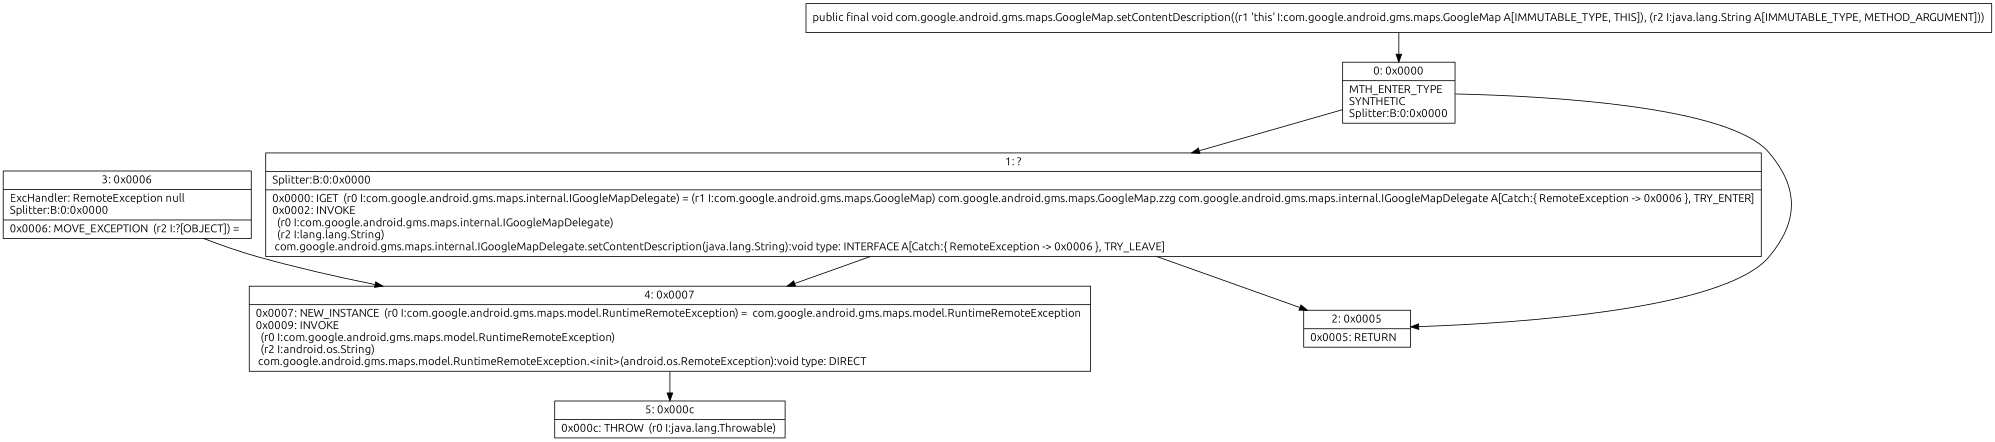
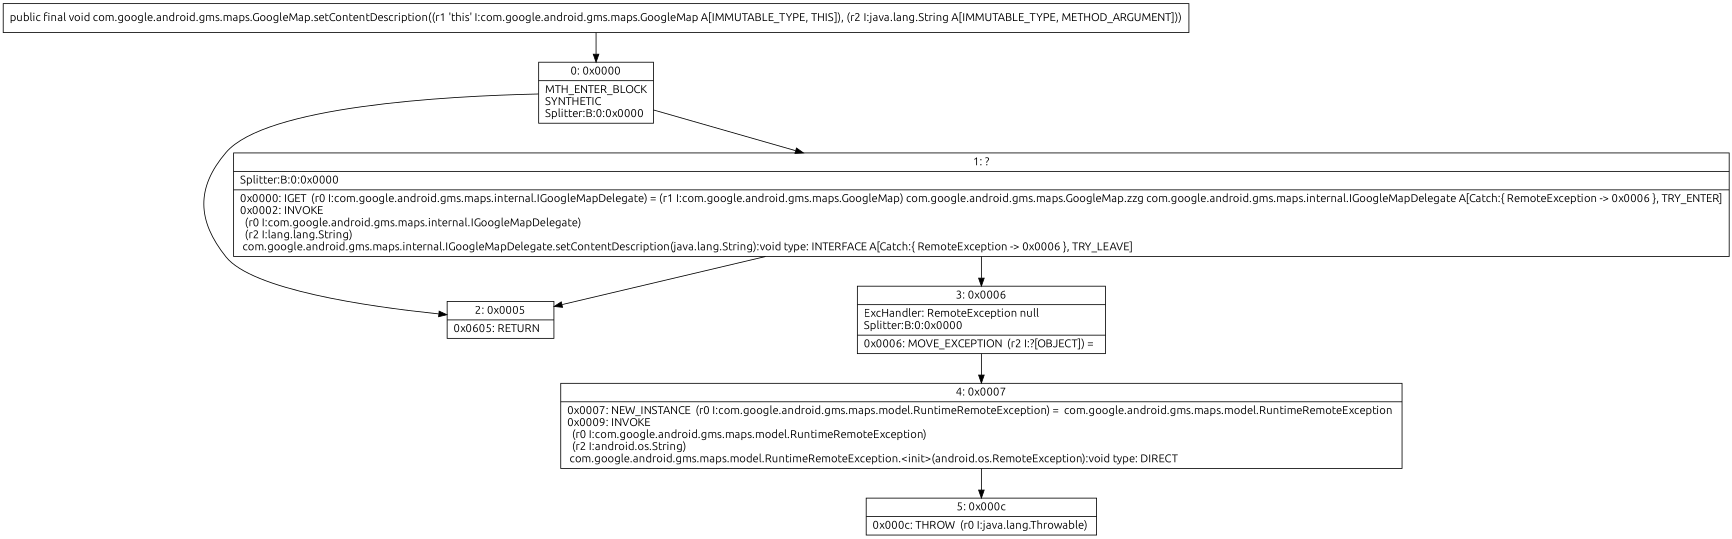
node "0: 0x0000": text "MTH_ENTER_TYPE" -> "MTH_ENTER_BLOCK"
edge "1: ?" -> "4: 0x0007": now "1: ?" -> "3: 0x0006"
node "2: 0x0005": text "0x0005: RETURN" -> "0x0605: RETURN"
